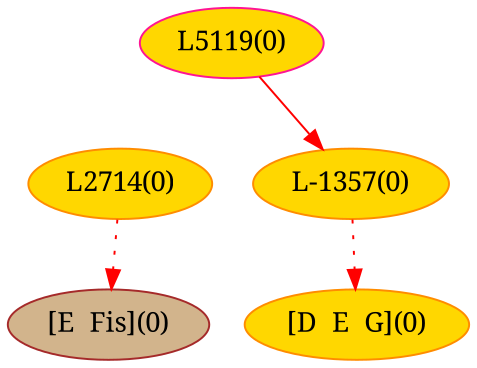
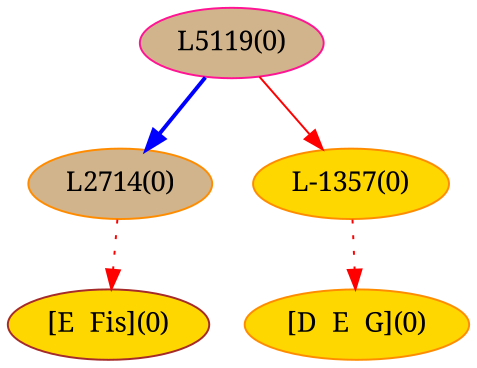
node "L5119(0)": fillcolor gold -> tan
edge "L5119(0)" -> "L2714(0)": added
node "L2714(0)": fillcolor gold -> tan
node "[E  Fis](0)": fillcolor tan -> gold
